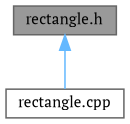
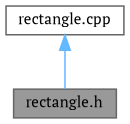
edge "rectangle.cpp" -> "rectangle.h": reversed
